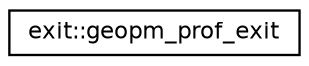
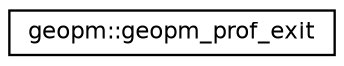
node "exit::geopm_prof_exit": label "exit::geopm_prof_exit" -> "geopm::geopm_prof_exit"
